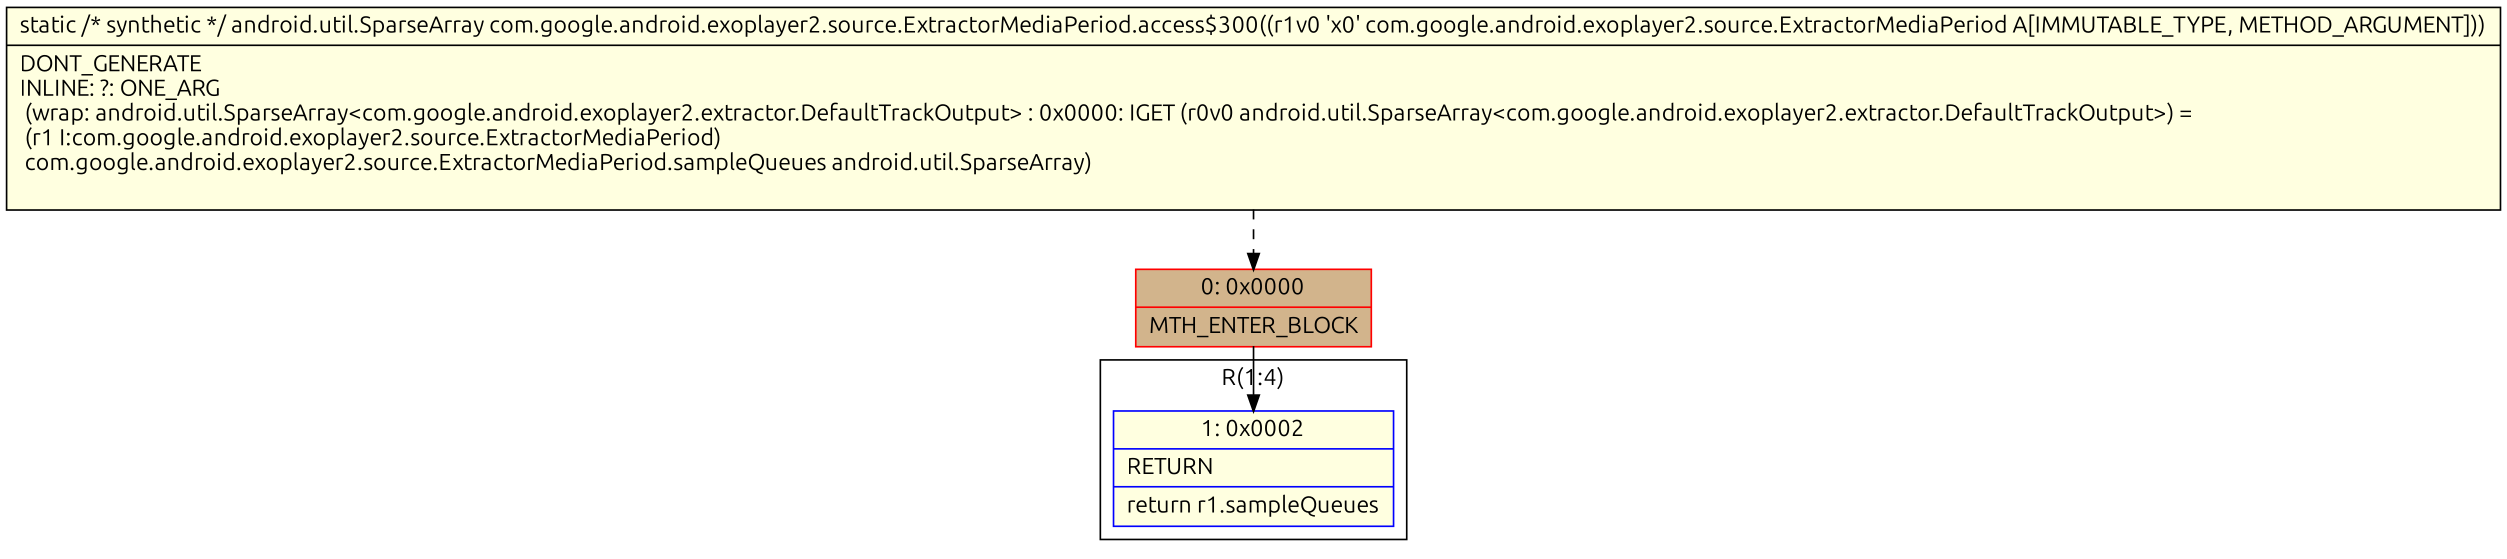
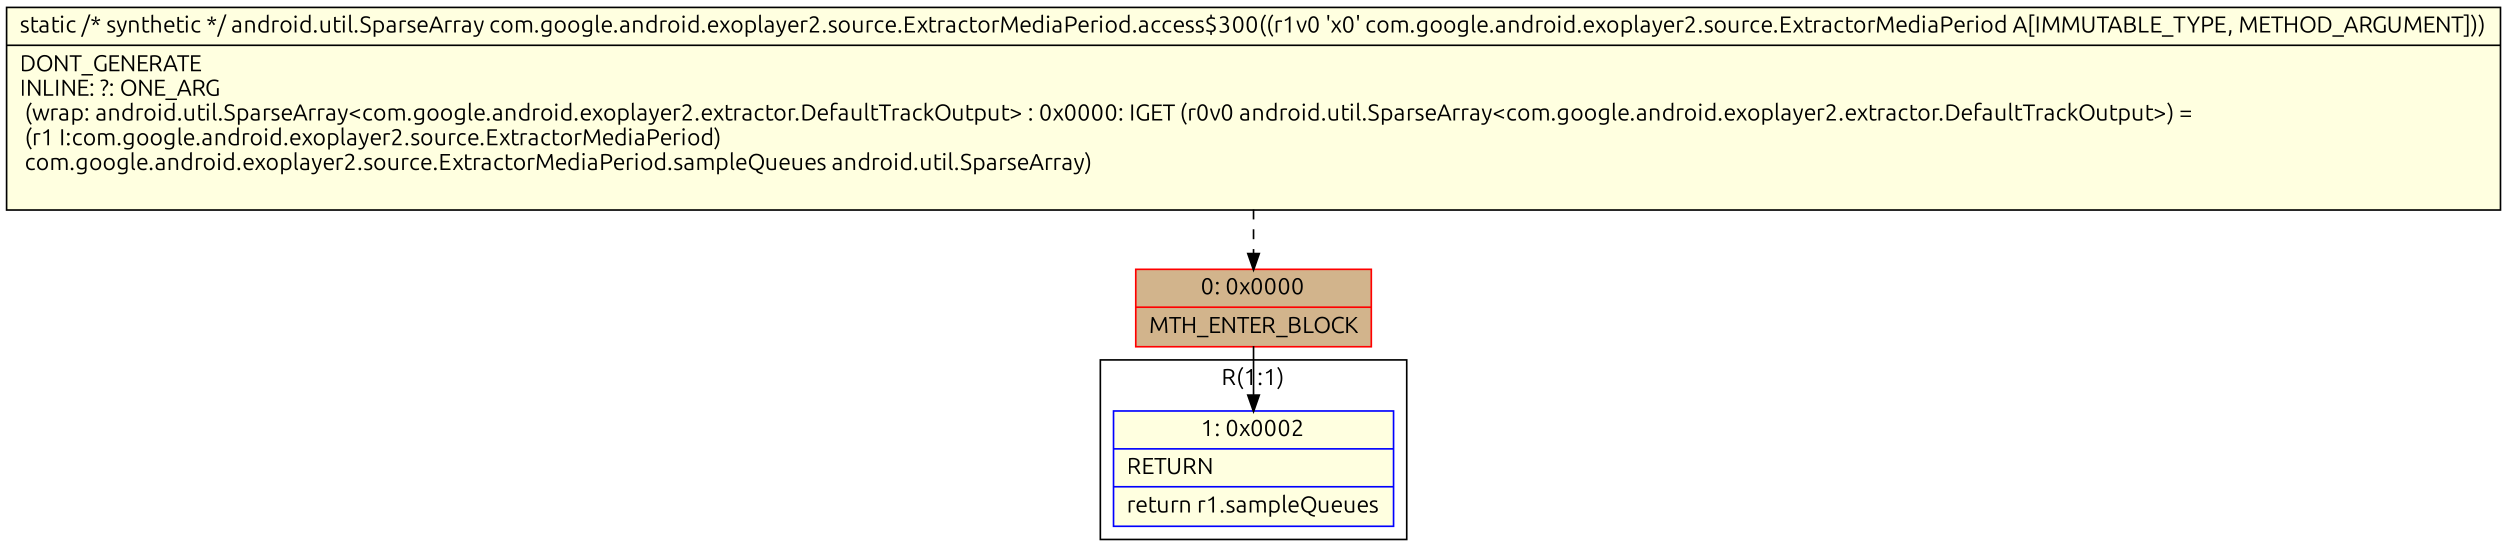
cluster "R(1:4)": label "R(1:4)" -> "R(1:1)"
